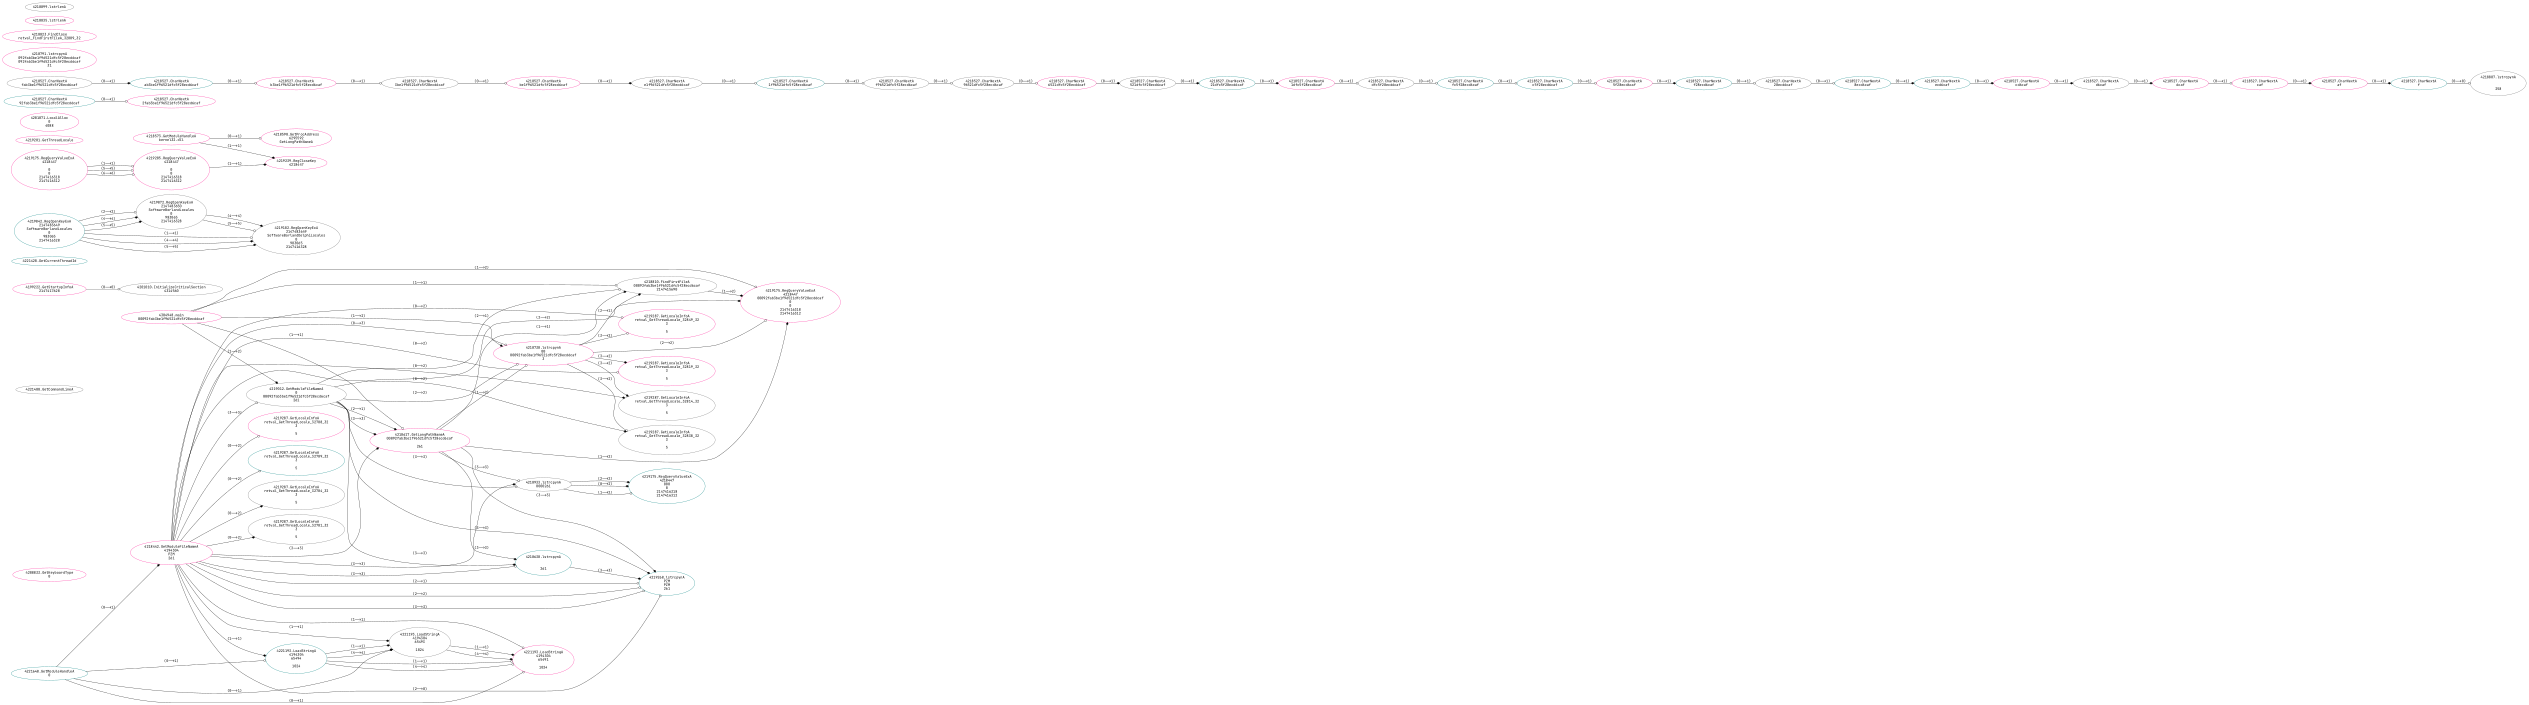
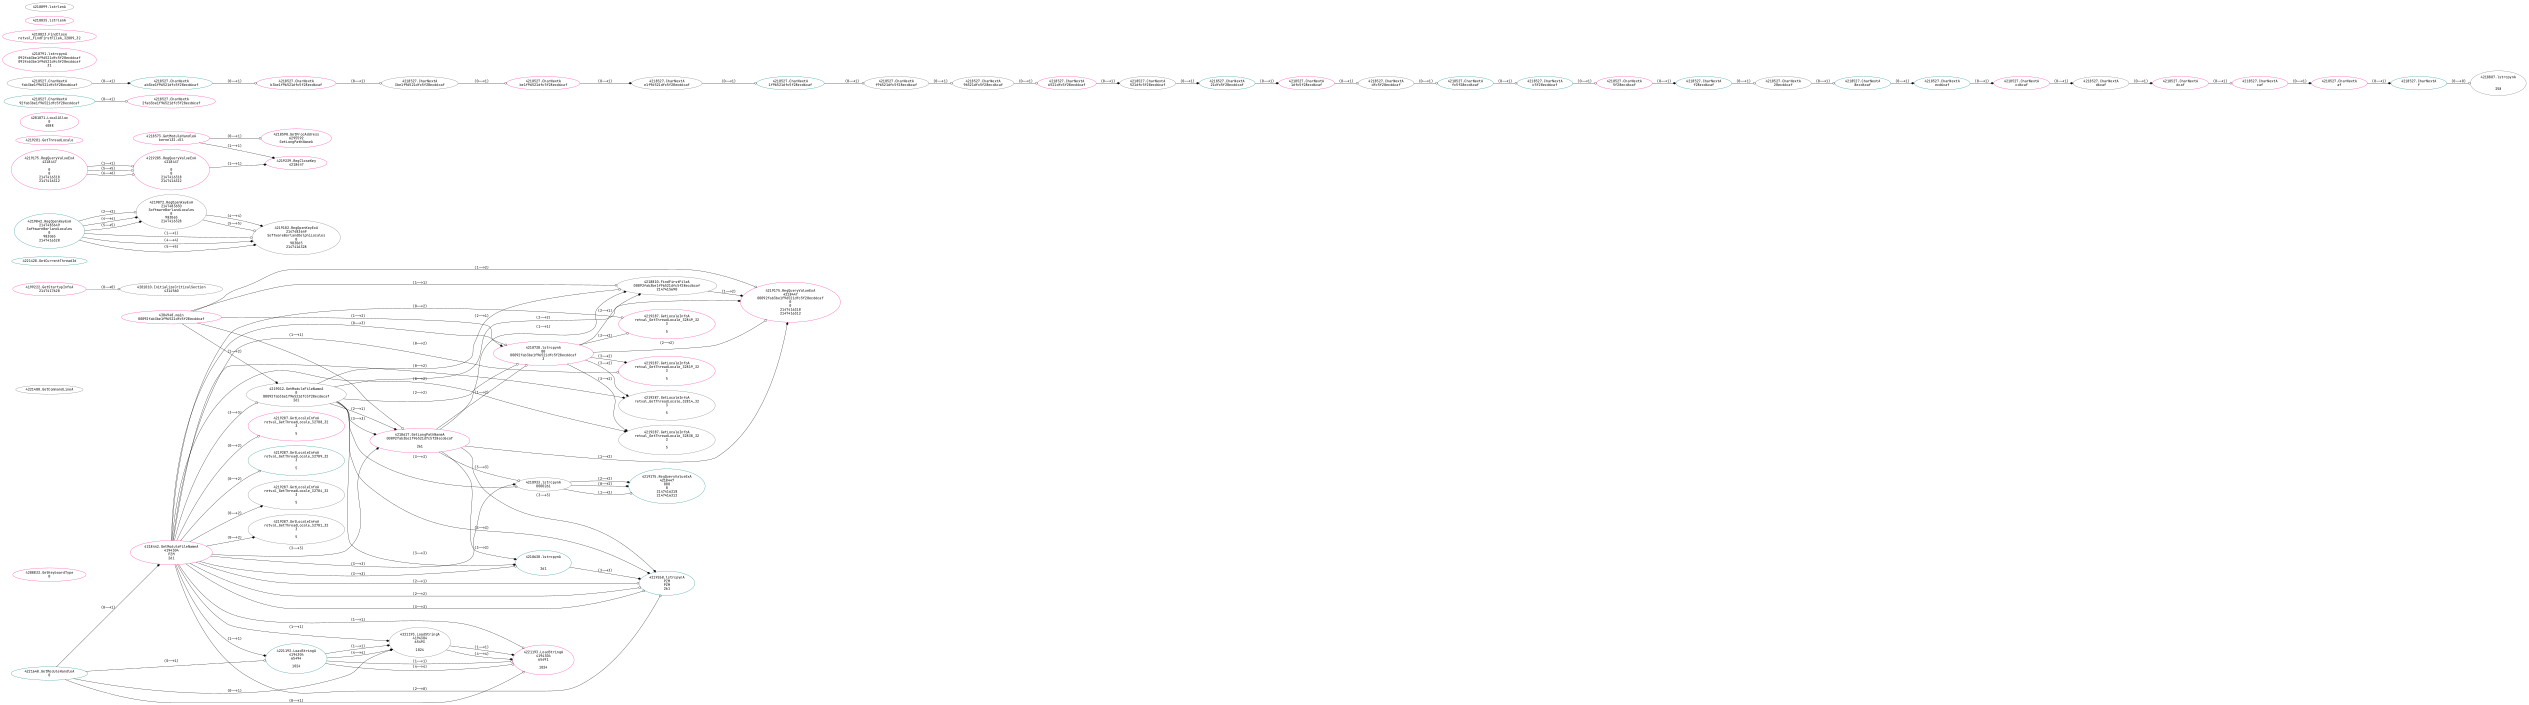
edge "4218738.lstrcpynA 00 00092fab3be1f96521dfc5f28ecd6caf 3" -> "4219287.GetLocaleInfoA retval_GetThreadLocale_32838_32 3 5": arrowhead odot -> diamond
